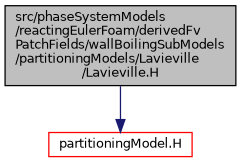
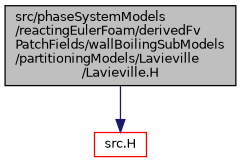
node "partitioningModel.H": label "partitioningModel.H" -> "src.H"
